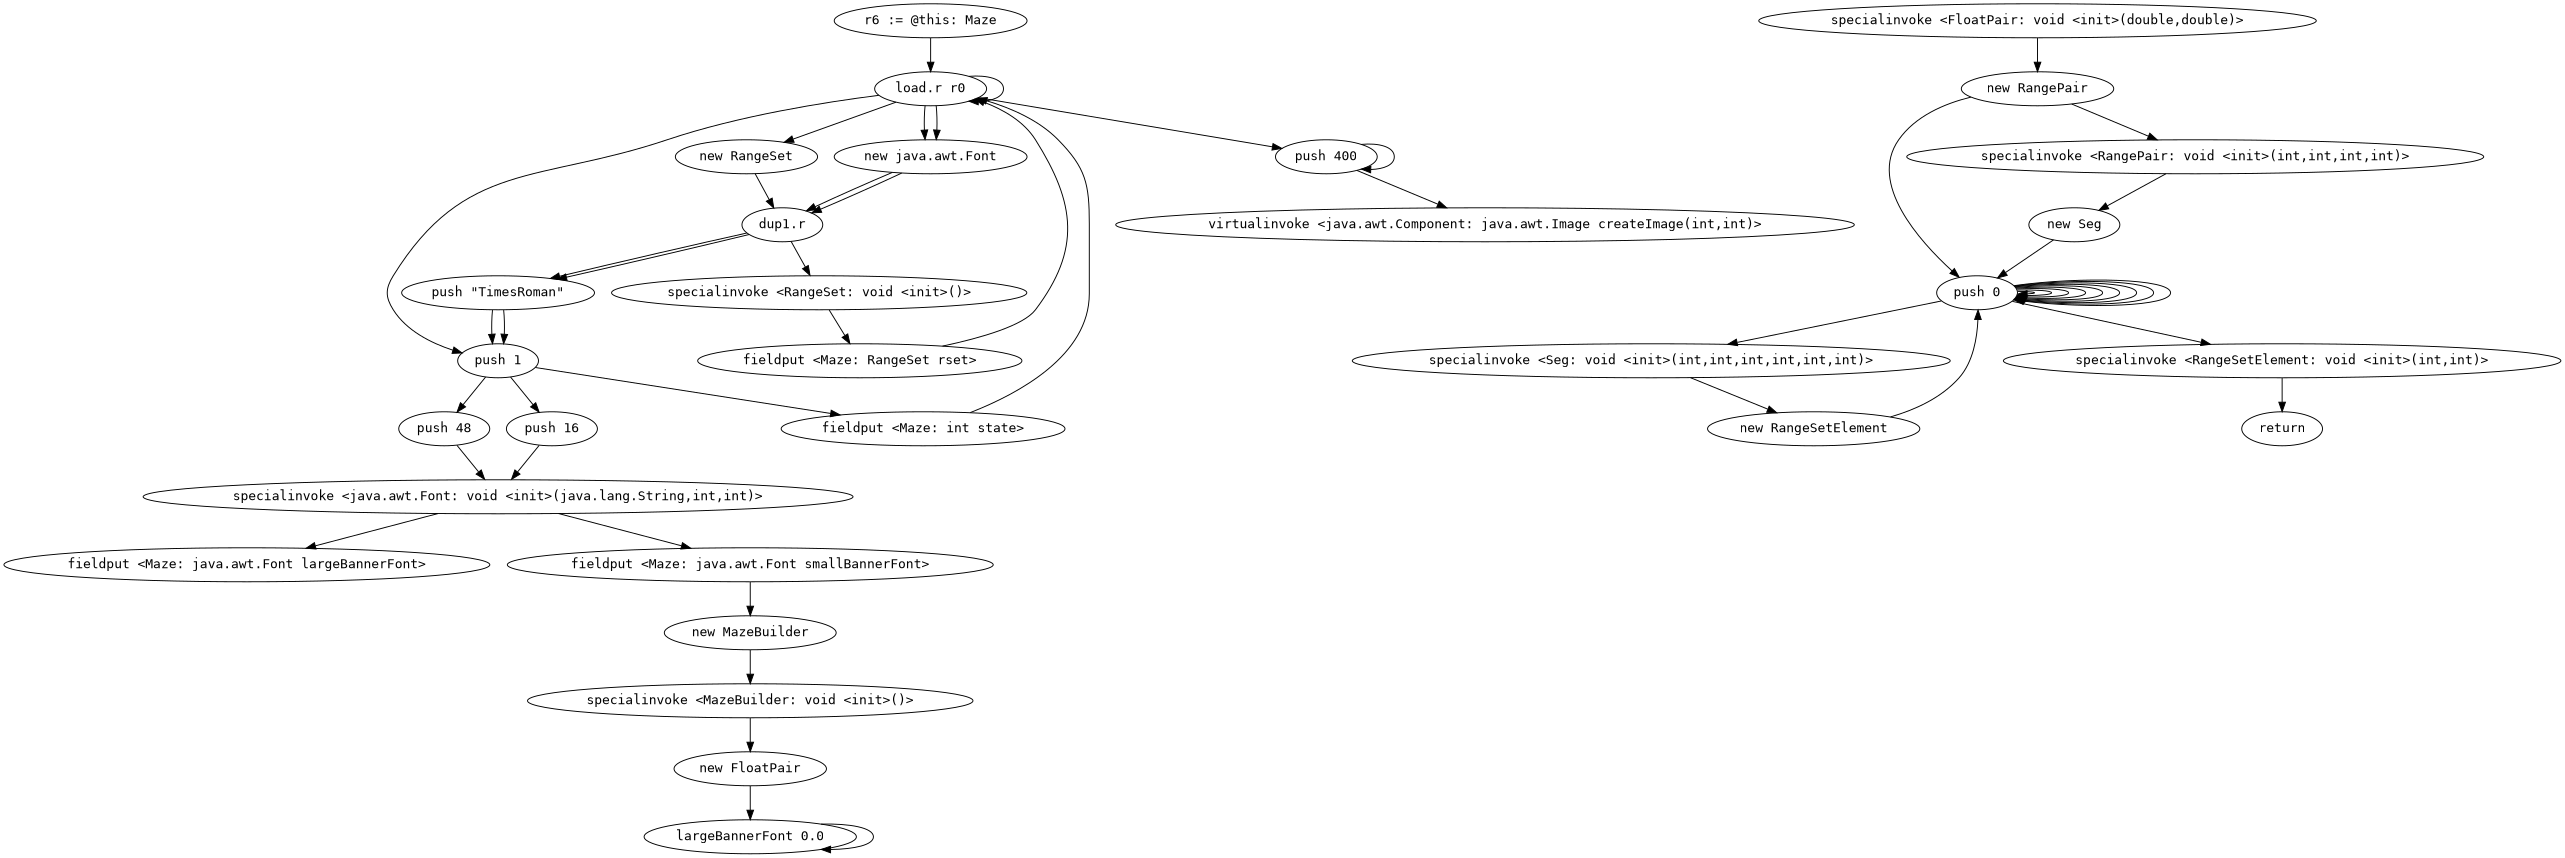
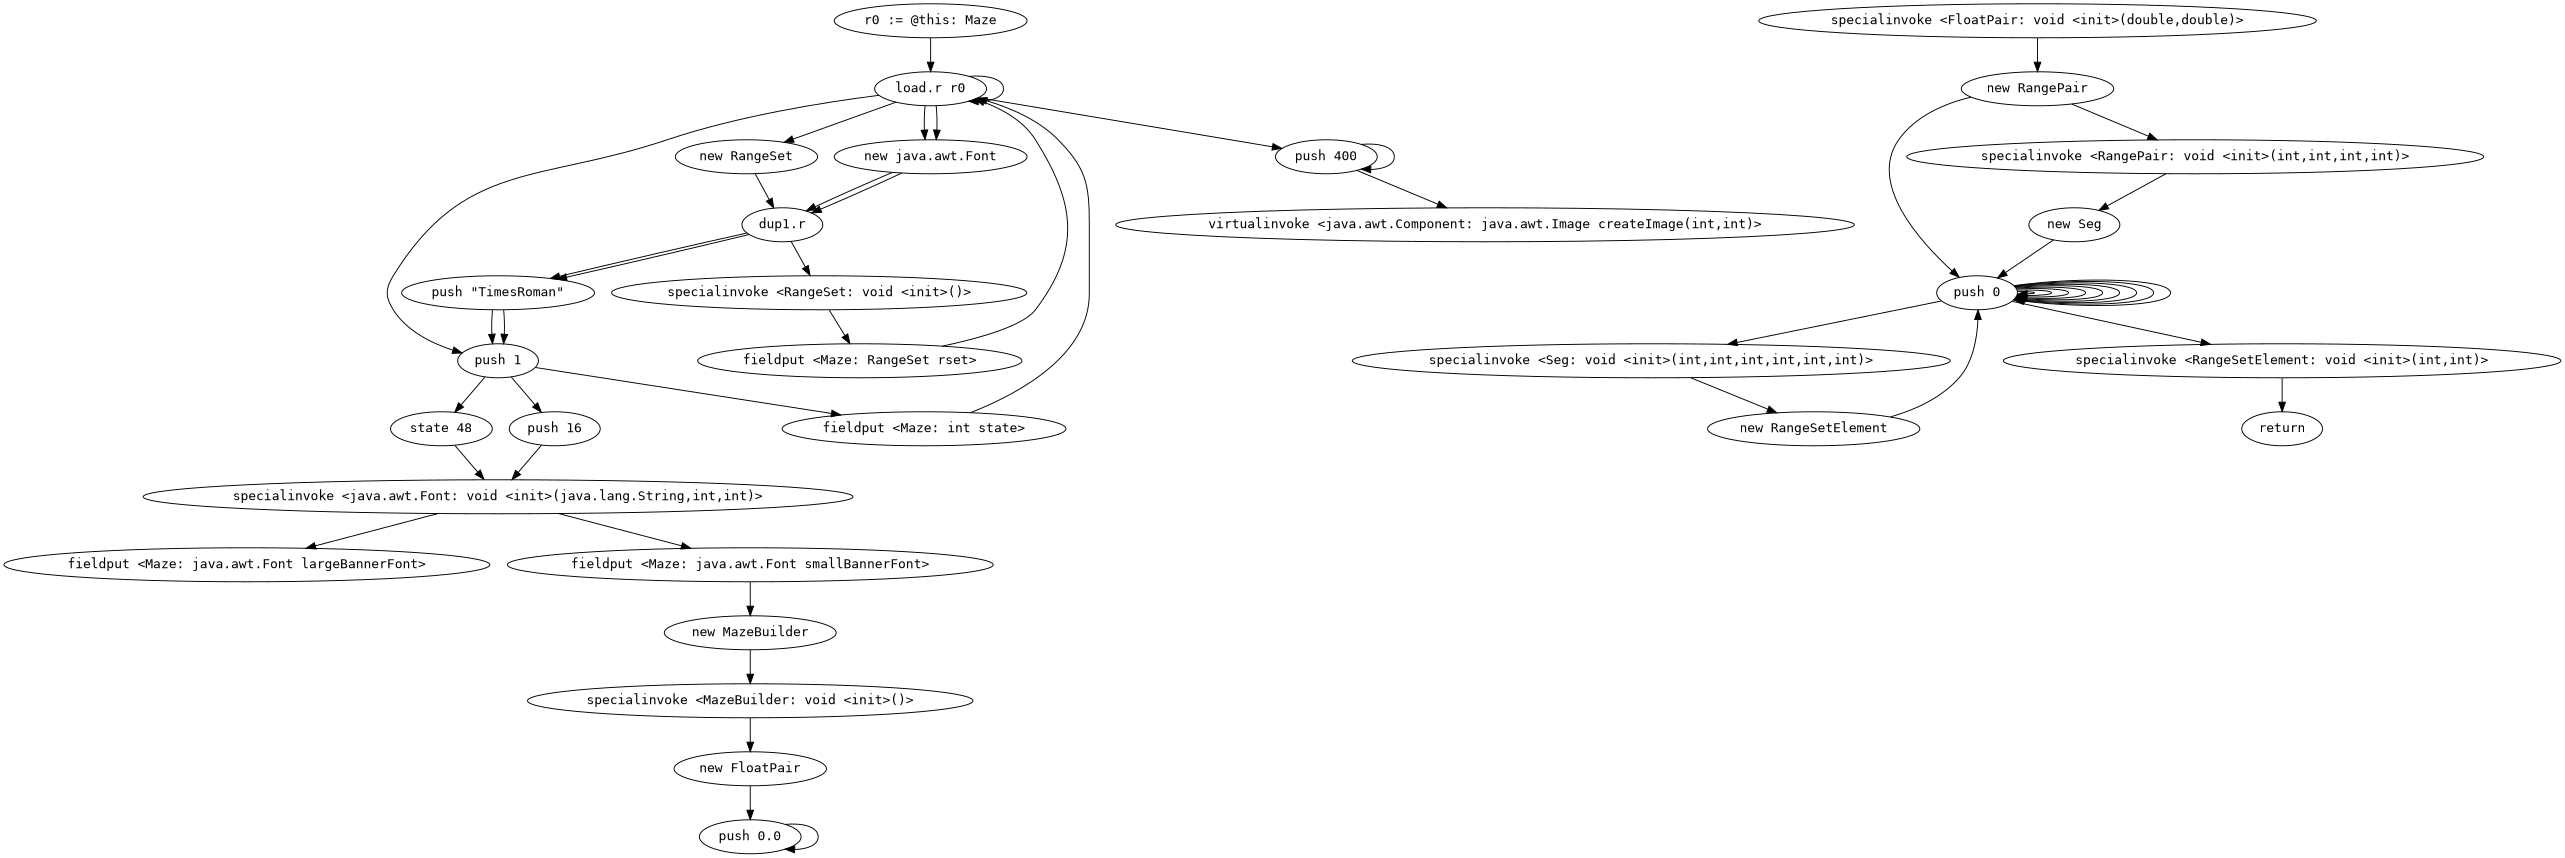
node "r6 := @this: Maze": label "r6 := @this: Maze" -> "r0 := @this: Maze"
node "push 48": label "push 48" -> "state 48"
node "largeBannerFont 0.0": label "largeBannerFont 0.0" -> "push 0.0"
